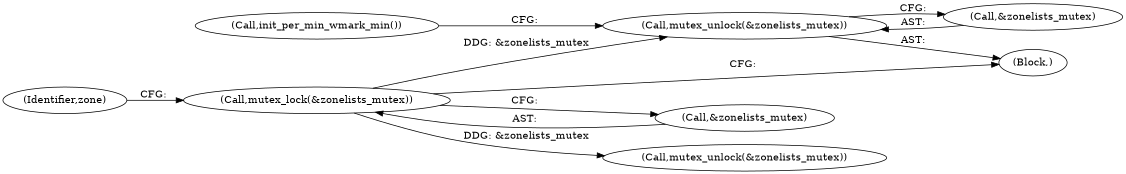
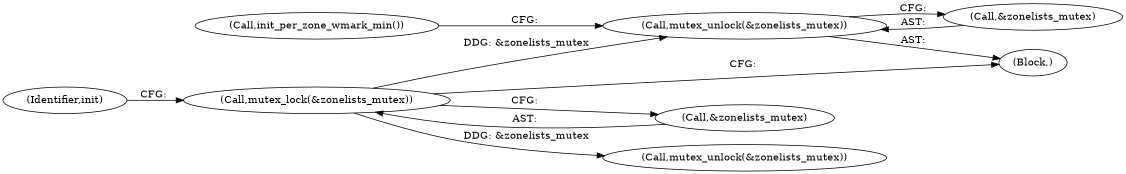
node "(Call,init_per_min_wmark_min())": label "(Call,init_per_min_wmark_min())" -> "(Call,init_per_zone_wmark_min())"
node "(Identifier,zone)": label "(Identifier,zone)" -> "(Identifier,init)"
